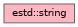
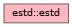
node "estd::string": label "estd::string" -> "estd::estd"
